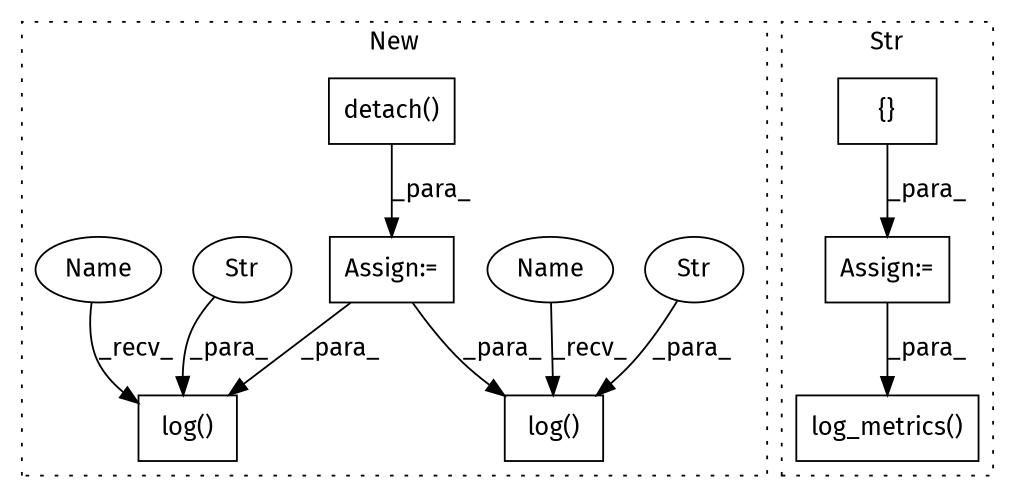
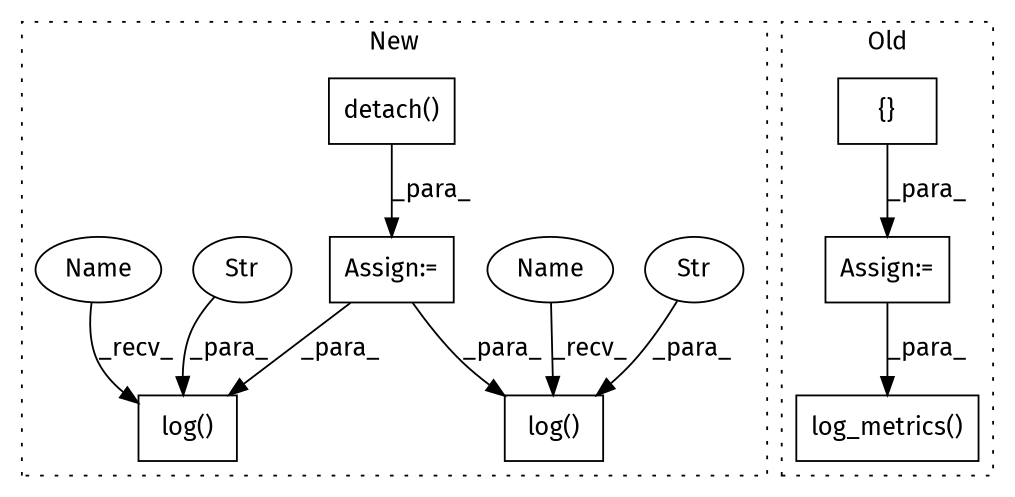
cluster "Str": label "Str" -> "Old"
